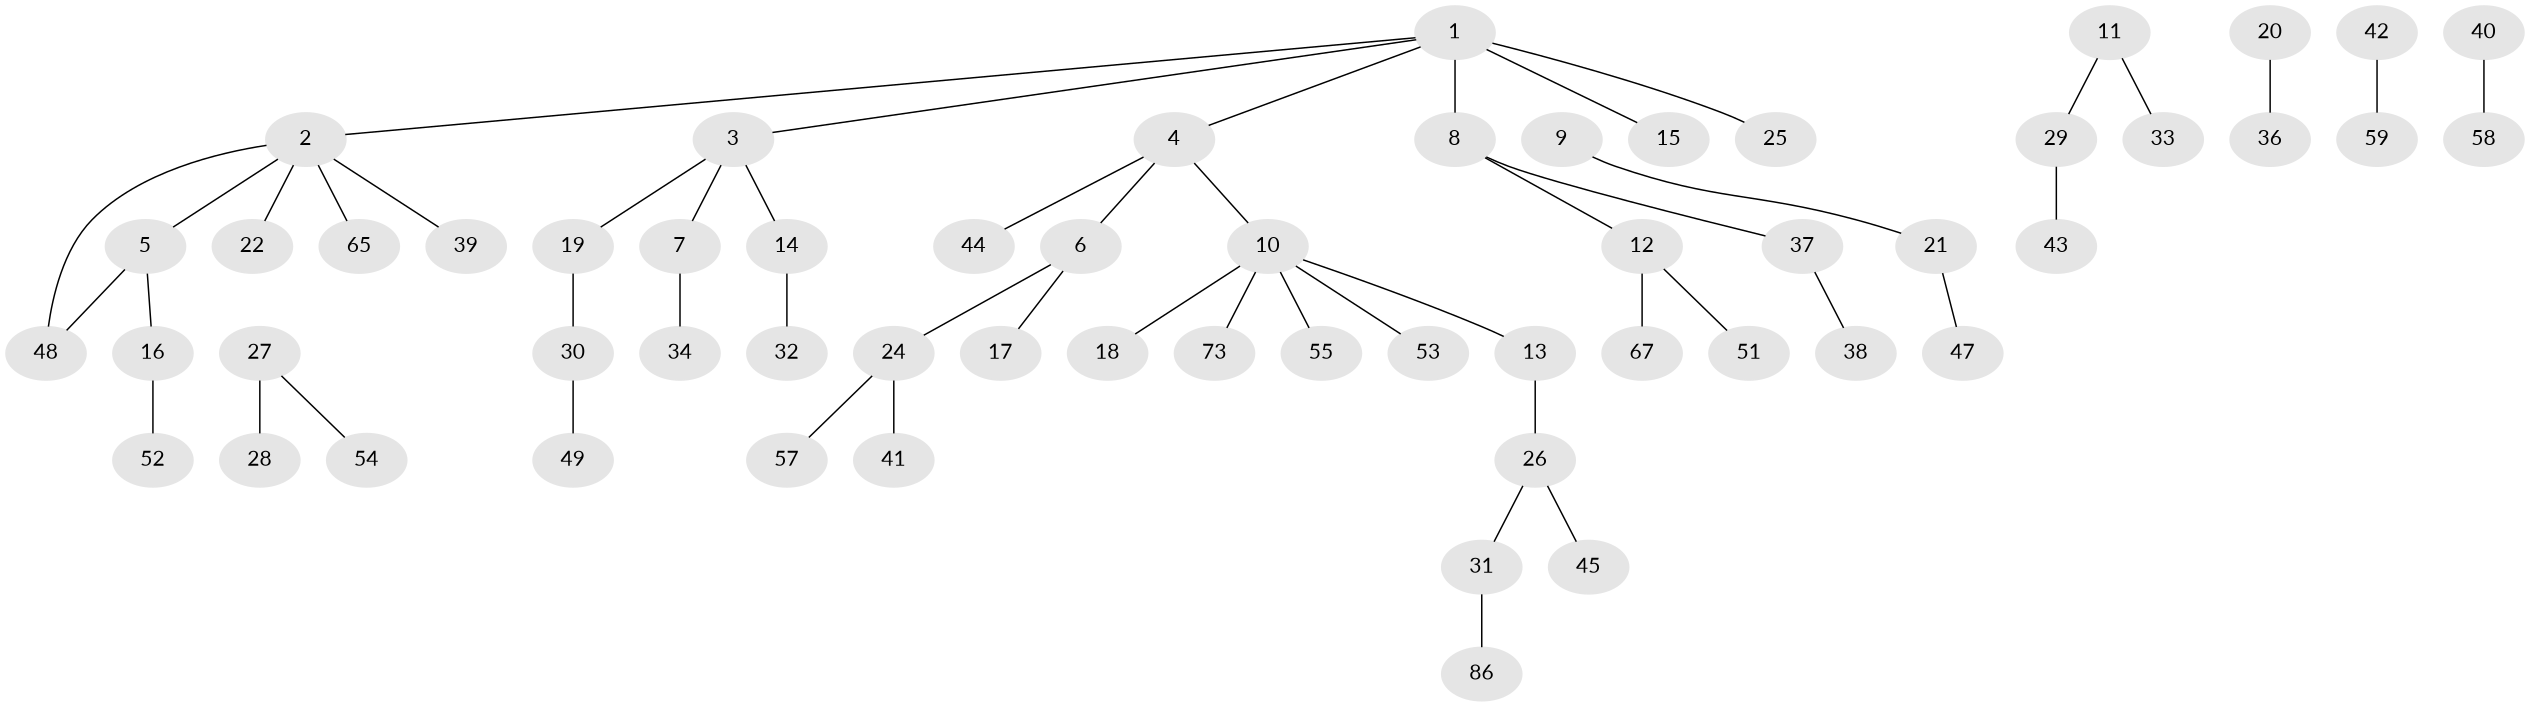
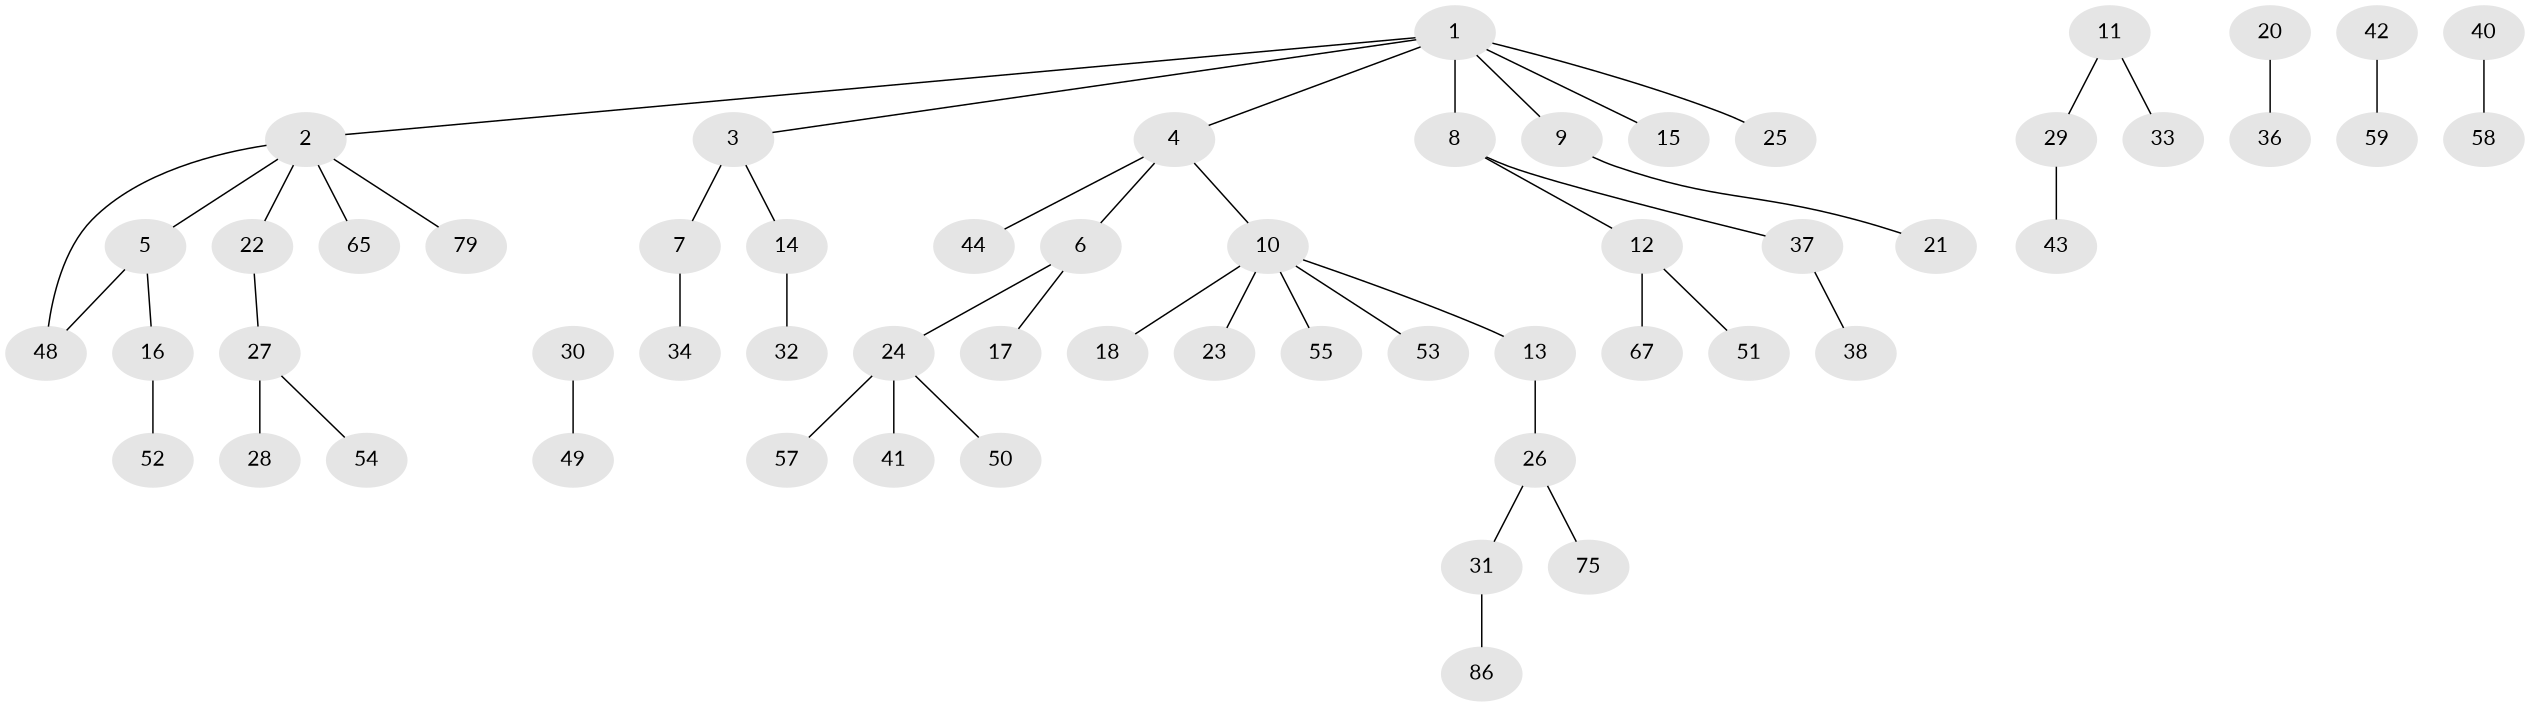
edge "1" -- "9": added
node "39": label "39" -> "79"
node "19": removed
edge "22" -- "27": added
node "73": label "73" -> "23"
node "47": removed
node "50": added
node "45": label "45" -> "75"
